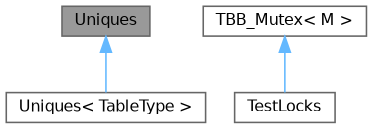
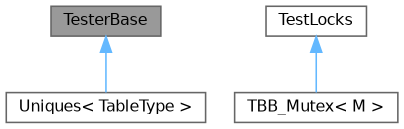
node "Uniques": label "Uniques" -> "TesterBase"
edge "TestLocks" -> "TBB_Mutex< M >": reversed
